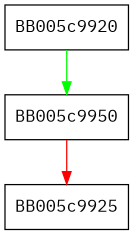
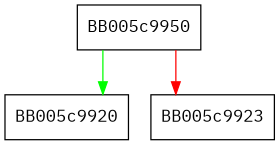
edge "BB005c9920" -> "BB005c9950": reversed
node "BB005c9925": label "BB005c9925" -> "BB005c9923"
